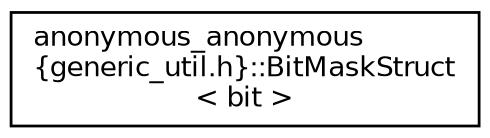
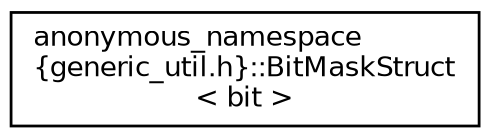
node "anonymous_anonymous {generic_util.h}::BitMaskStruct < bit >": label "anonymous_anonymous {generic_util.h}::BitMaskStruct < bit >" -> "anonymous_namespace {generic_util.h}::BitMaskStruct < bit >"
